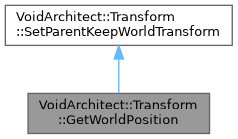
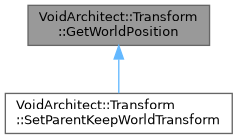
edge "VoidArchitect::Transform ::GetWorldPosition" -> "VoidArchitect::Transform ::SetParentKeepWorldTransform": reversed
